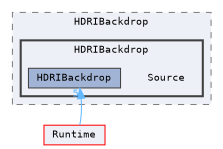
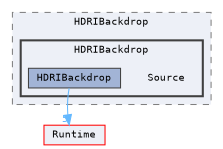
edge "Runtime" -> "HDRIBackdrop": reversed
